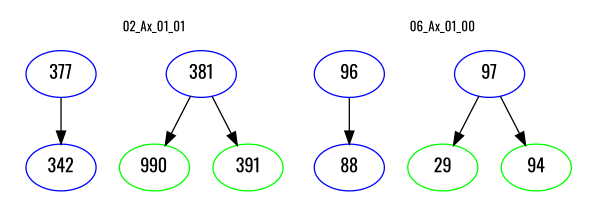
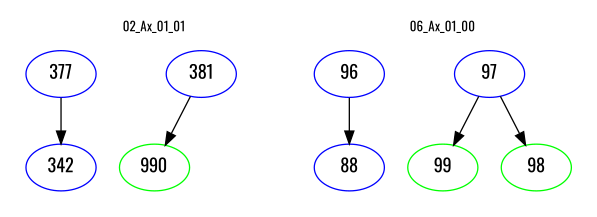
node "391": removed
node "29": label "29" -> "99"
node "94": label "94" -> "98"
